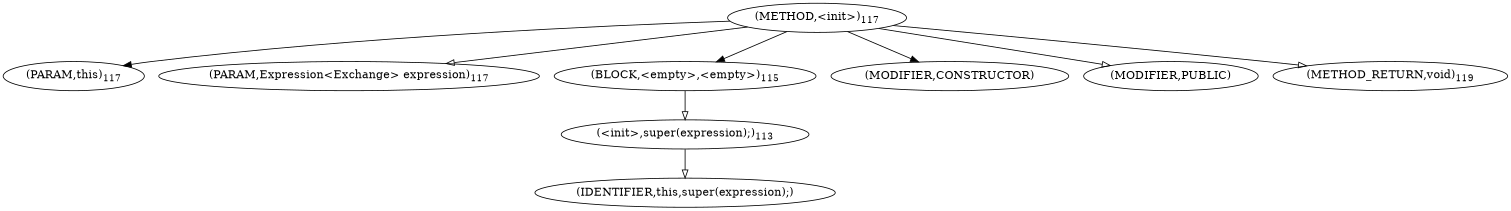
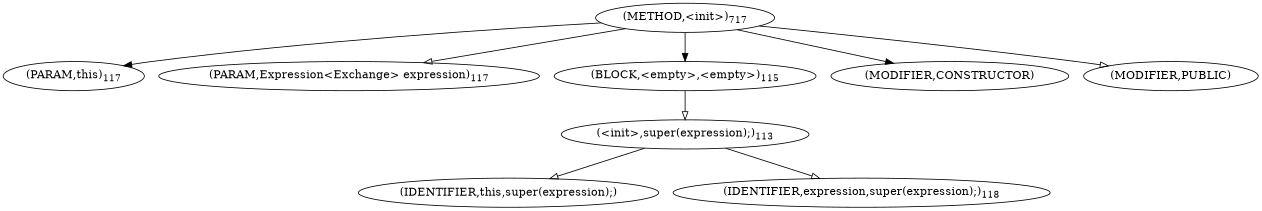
node "(METHOD,<init>)": text "117" -> "717"
node "(METHOD_RETURN,void)": removed
node "(IDENTIFIER,expression,super(expression);)": added
